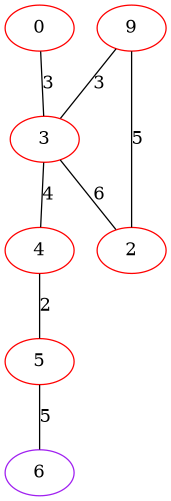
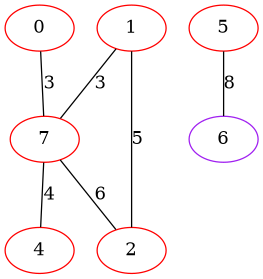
node "9": label "9" -> "1"
node "3": label "3" -> "7"
edge "4" -- "5": removed, label "2"
edge "5" -- "6": label "5" -> "8"
